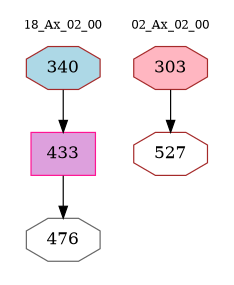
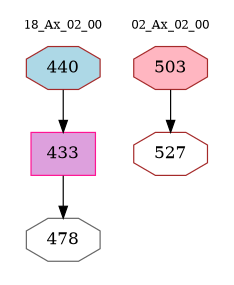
node "340": label "340" -> "440"
node "303": label "303" -> "503"
node "476": label "476" -> "478"
